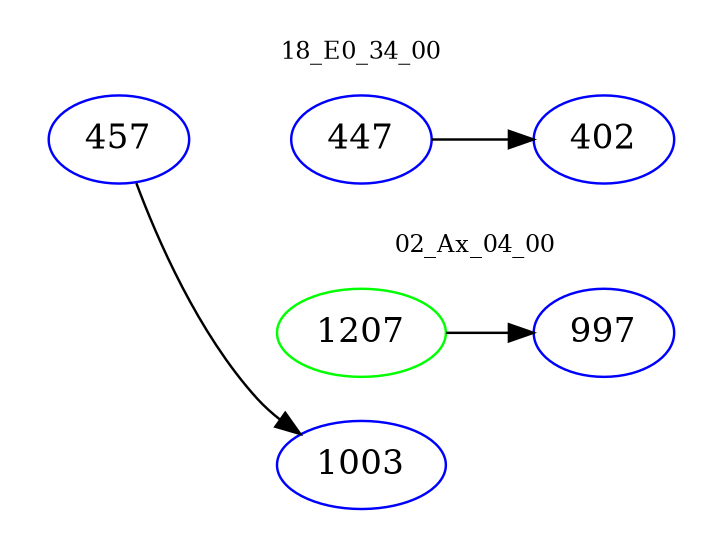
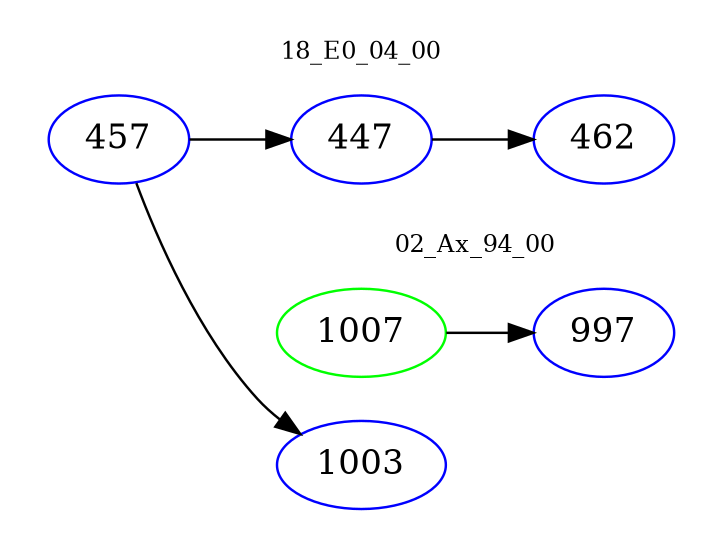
cluster "18_E0_34_00": label "18_E0_34_00" -> "18_E0_04_00"
edge "457" -> "447": added
node "402": label "402" -> "462"
cluster "02_Ax_04_00": label "02_Ax_04_00" -> "02_Ax_94_00"
node "1207": label "1207" -> "1007"
